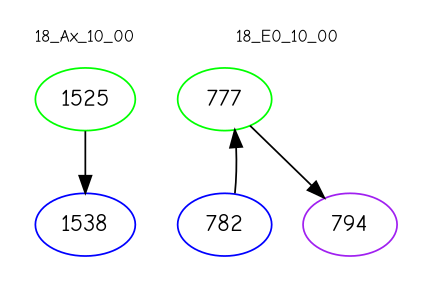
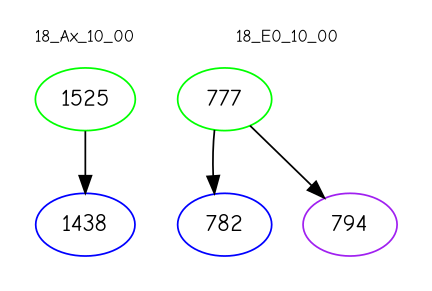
edge "782" -> "777": reversed
node "1538": label "1538" -> "1438"
